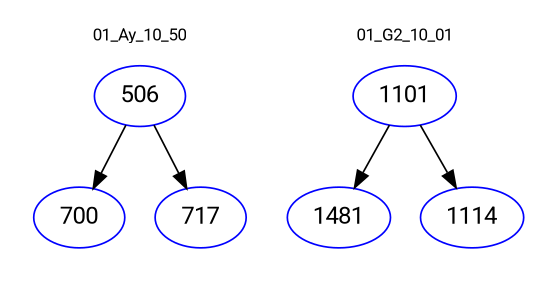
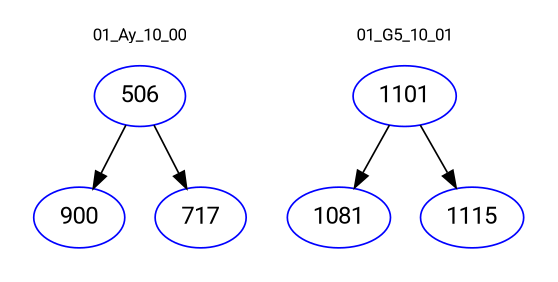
cluster "01_Ay_10_50": label "01_Ay_10_50" -> "01_Ay_10_00"
cluster "01_G2_10_01": label "01_G2_10_01" -> "01_G5_10_01"
node "700": label "700" -> "900"
node "1481": label "1481" -> "1081"
node "1114": label "1114" -> "1115"
